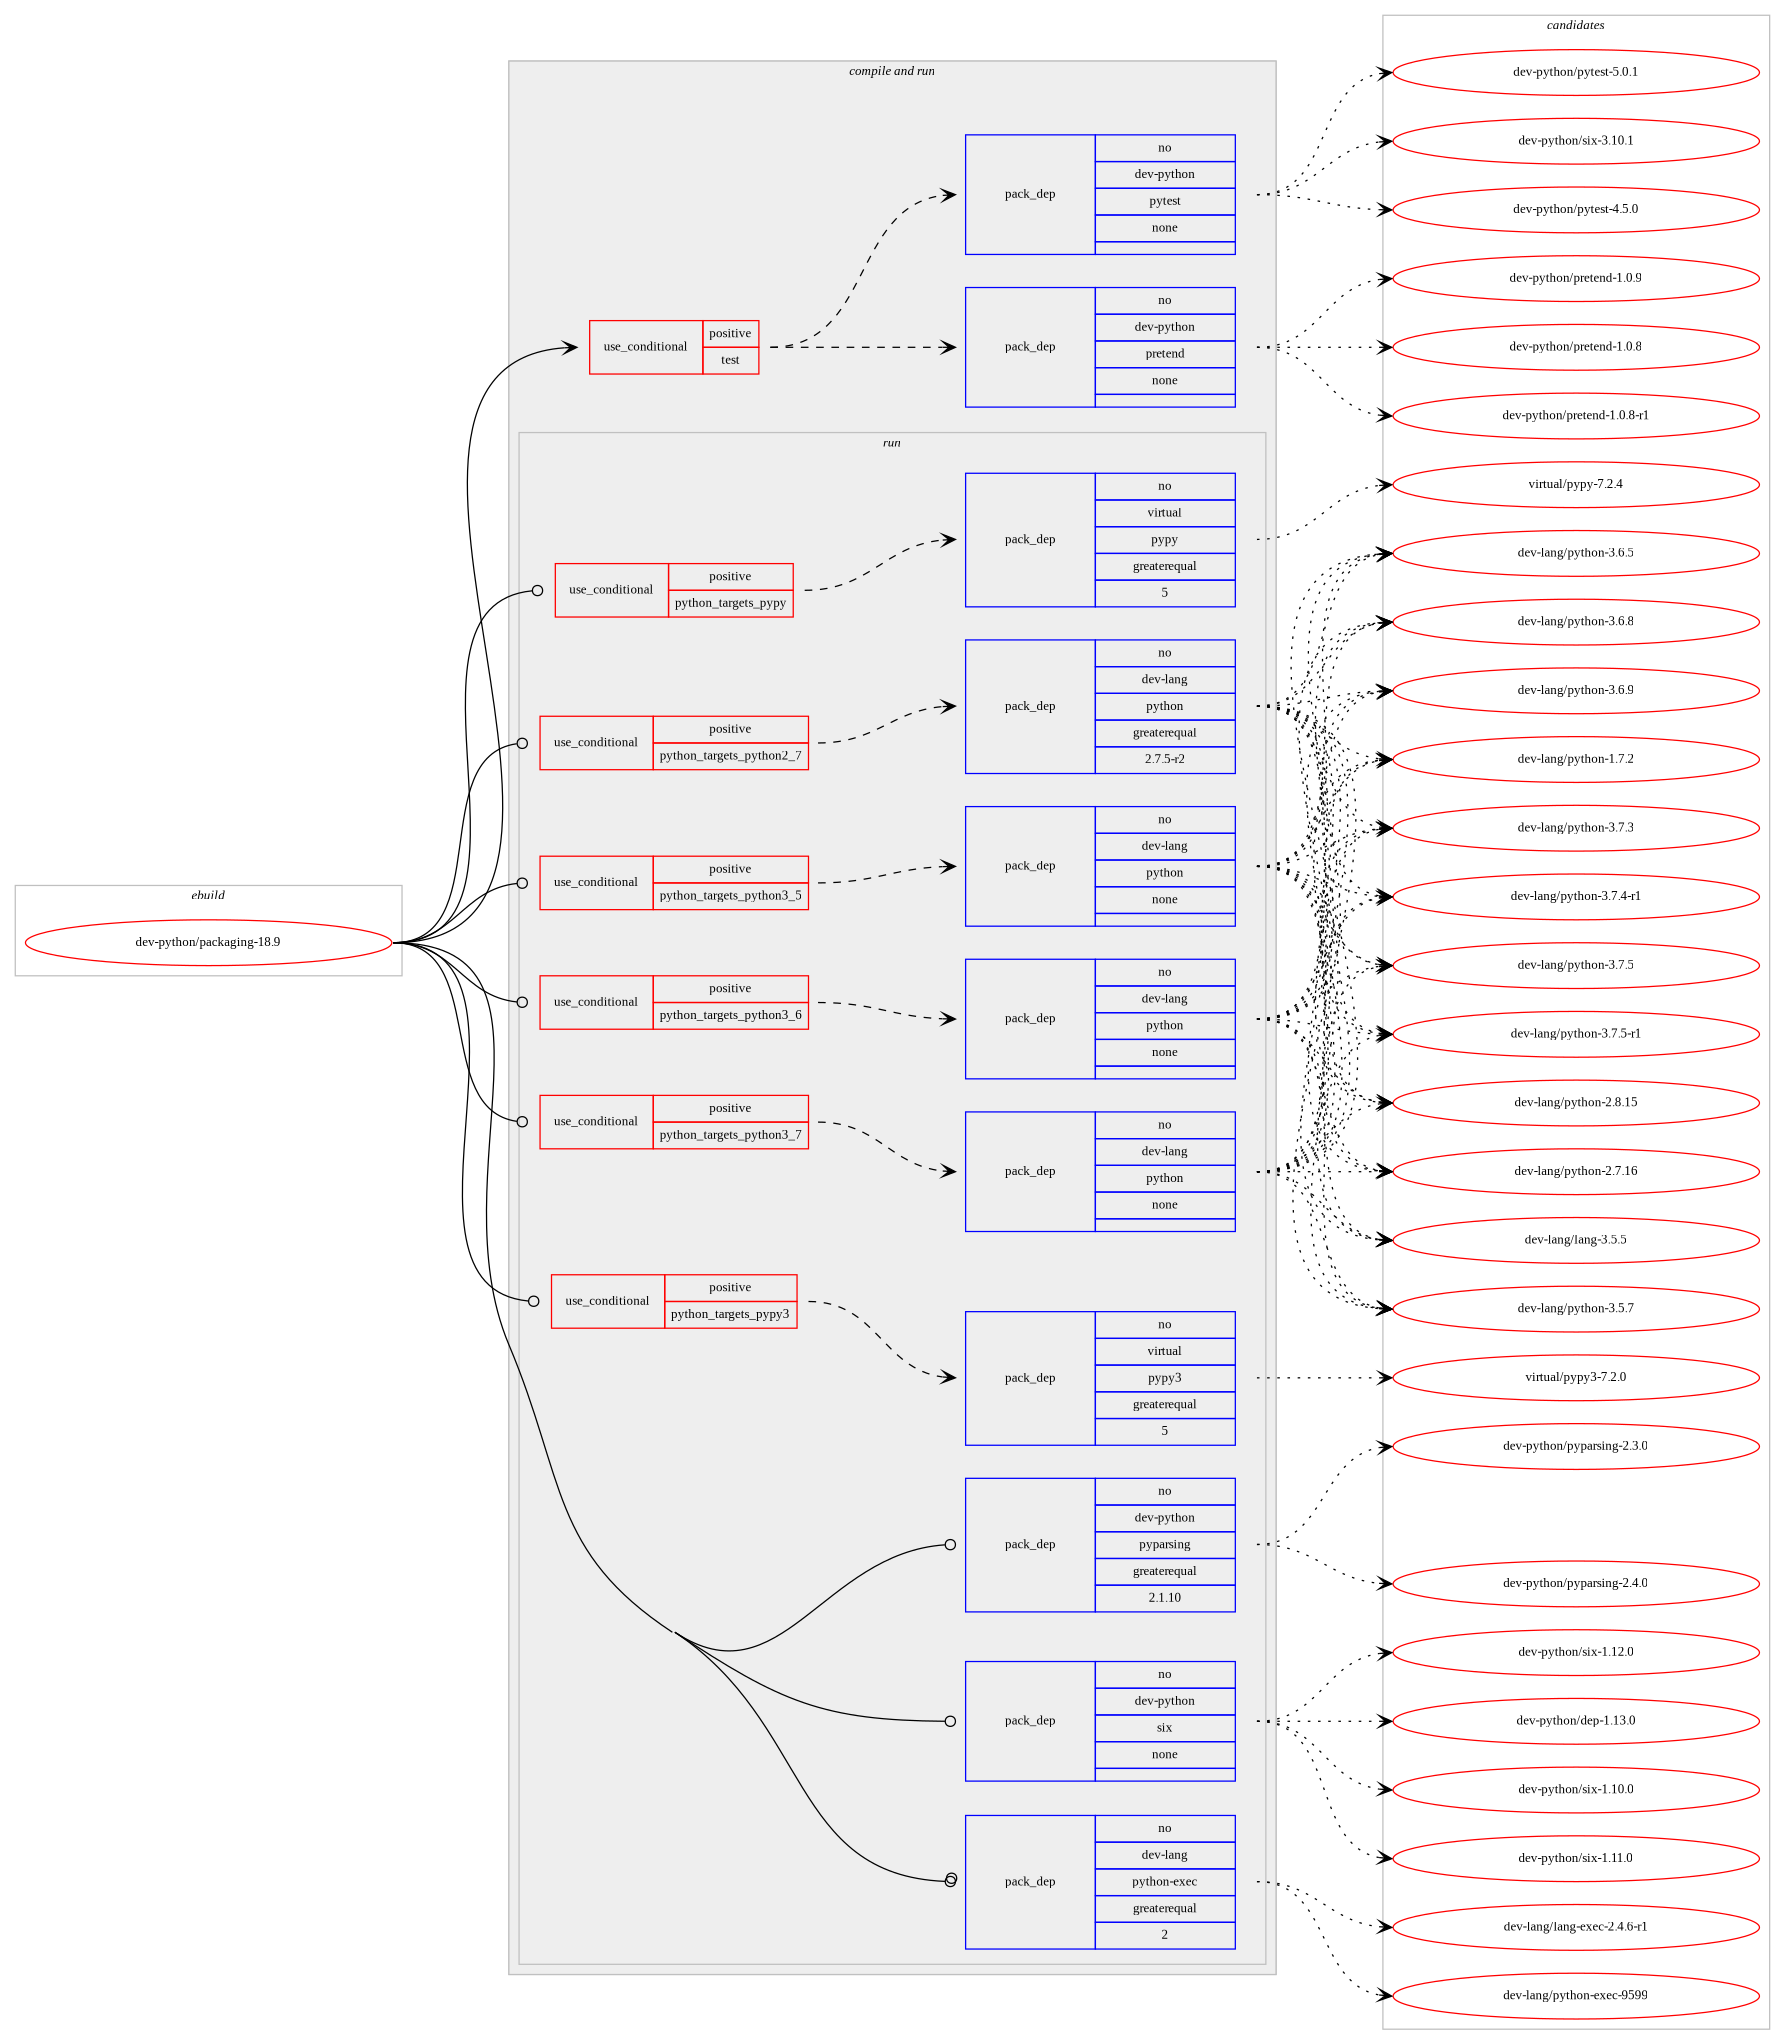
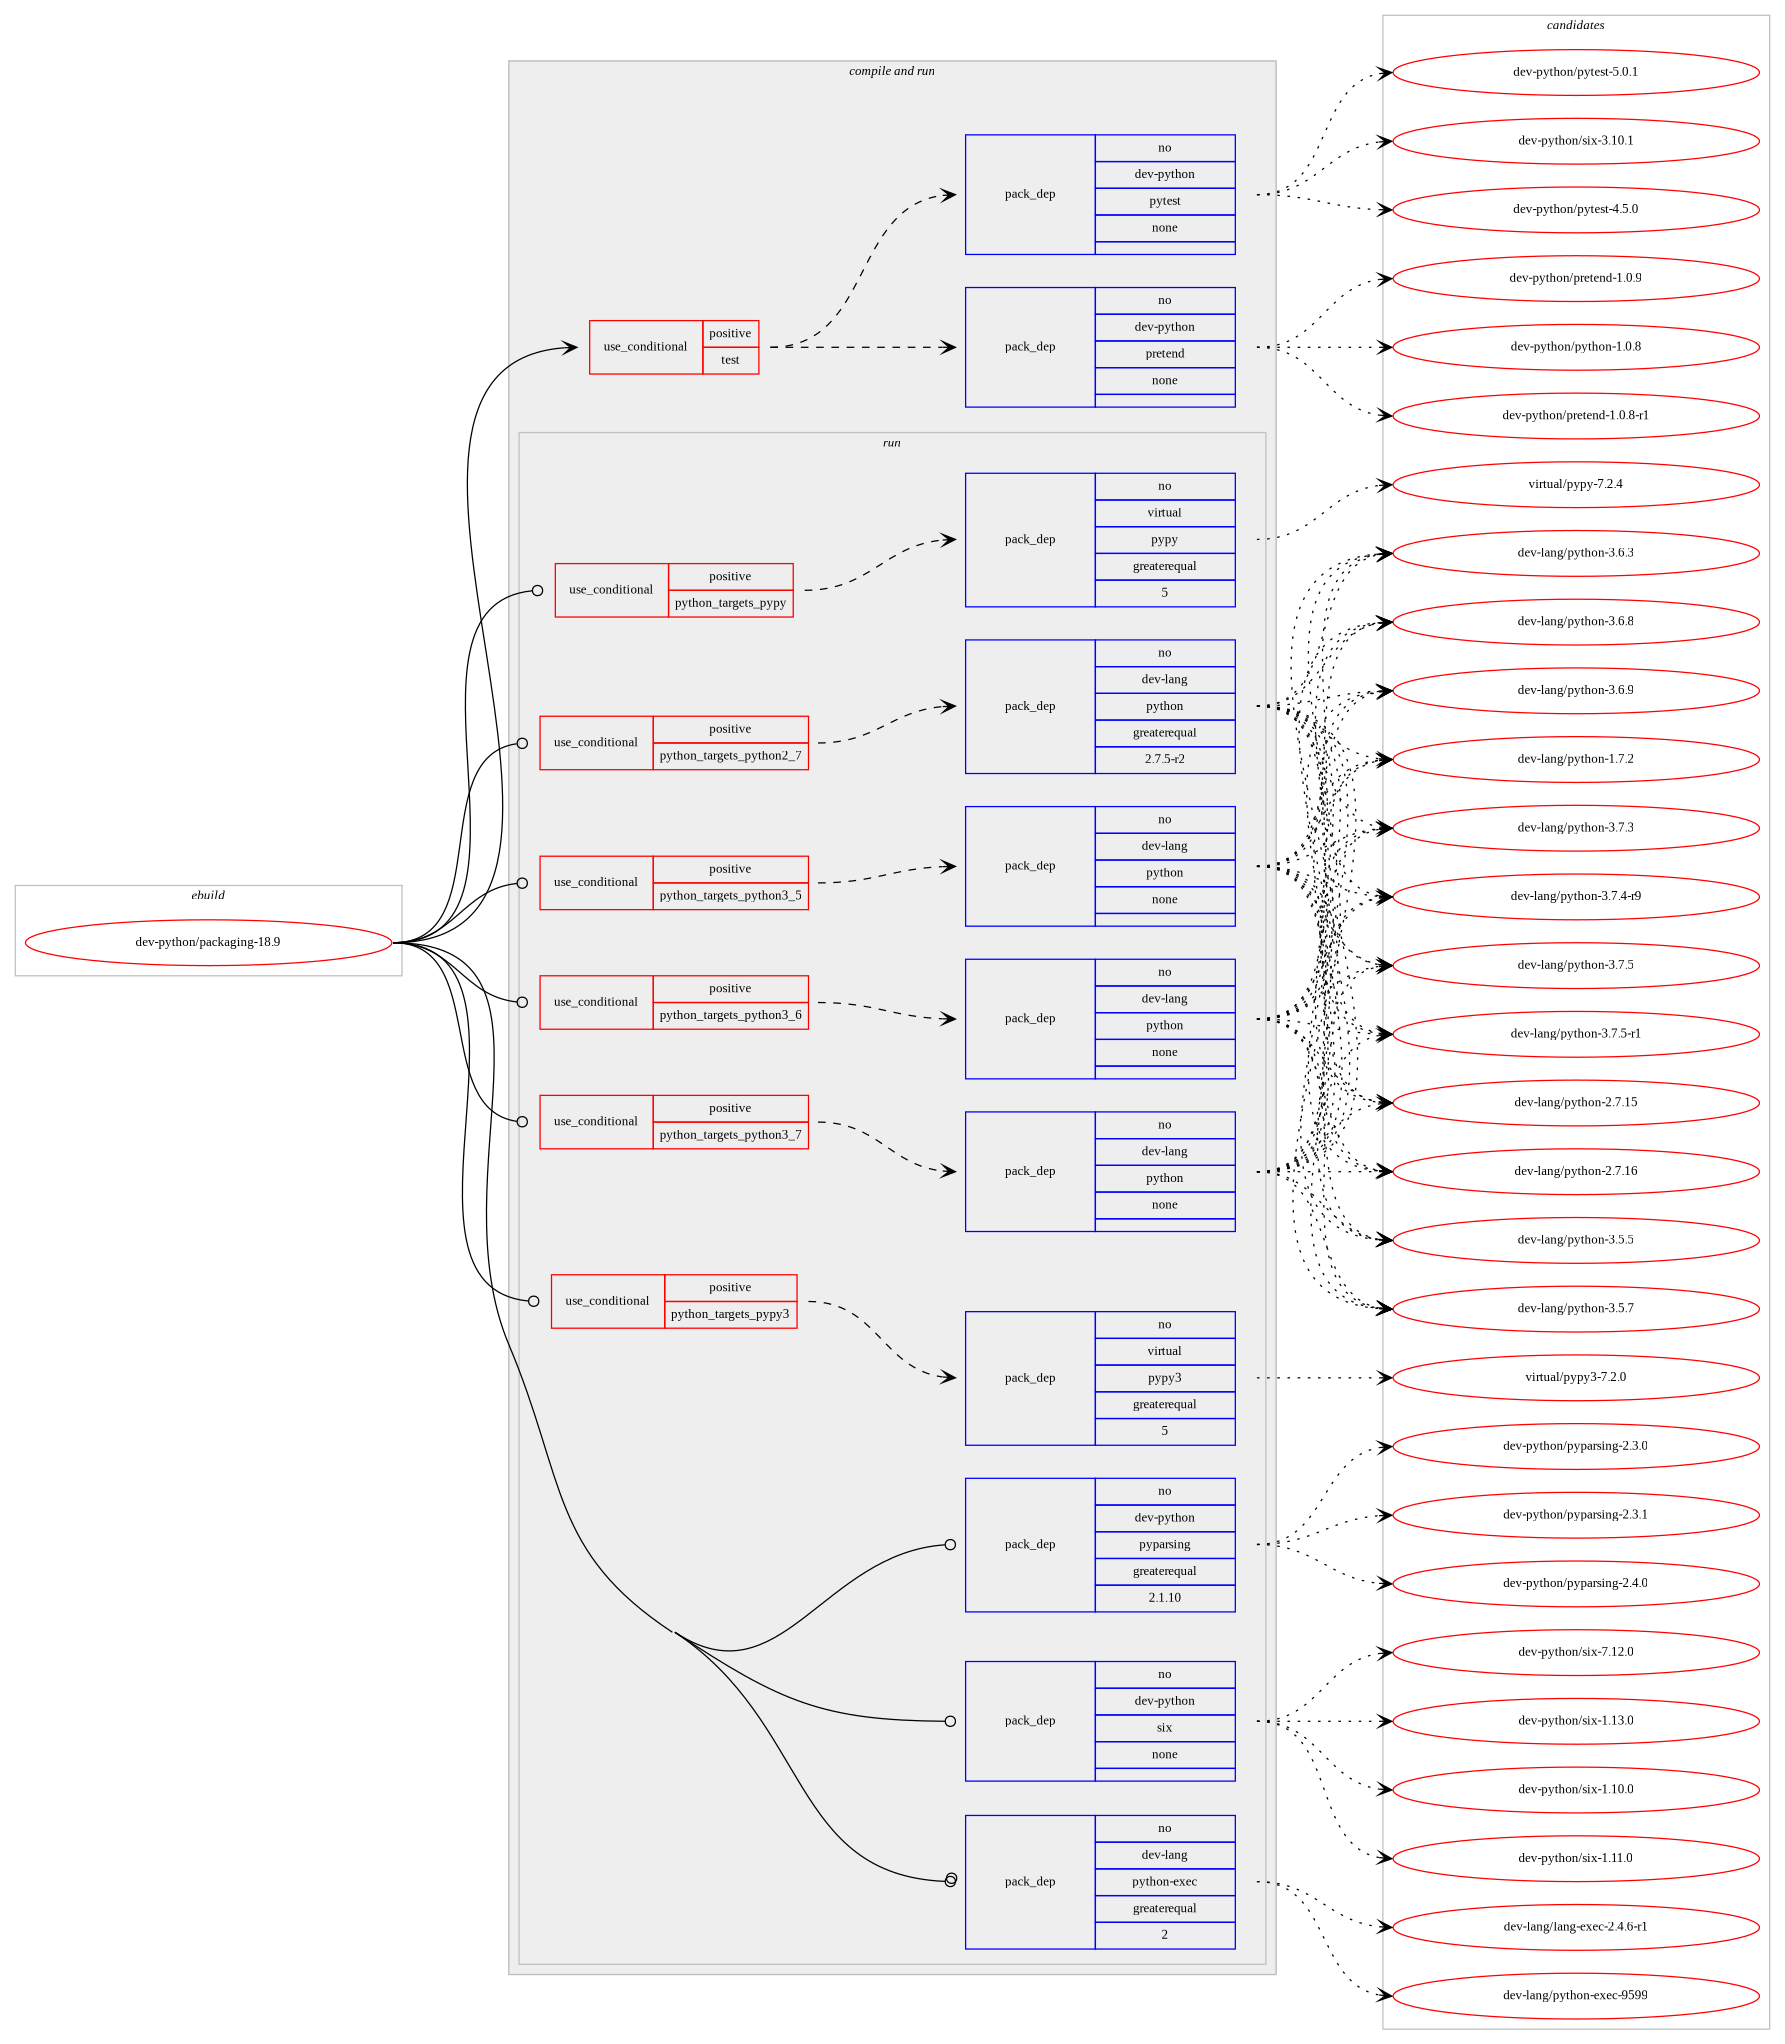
node "dev-python/pretend-1.0.8": label "dev-python/pretend-1.0.8" -> "dev-python/python-1.0.8"
node "dev-lang/python-3.6.5": label "dev-lang/python-3.6.5" -> "dev-lang/python-3.6.3"
node "dev-lang/python-3.7.4-r1": label "dev-lang/python-3.7.4-r1" -> "dev-lang/python-3.7.4-r9"
node "dev-lang/python-2.8.15": label "dev-lang/python-2.8.15" -> "dev-lang/python-2.7.15"
node "dev-lang/lang-3.5.5": label "dev-lang/lang-3.5.5" -> "dev-lang/python-3.5.5"
node "dev-python/pyparsing-2.3.1": added
node "dev-python/six-1.12.0": label "dev-python/six-1.12.0" -> "dev-python/six-7.12.0"
node "dev-python/dep-1.13.0": label "dev-python/dep-1.13.0" -> "dev-python/six-1.13.0"
